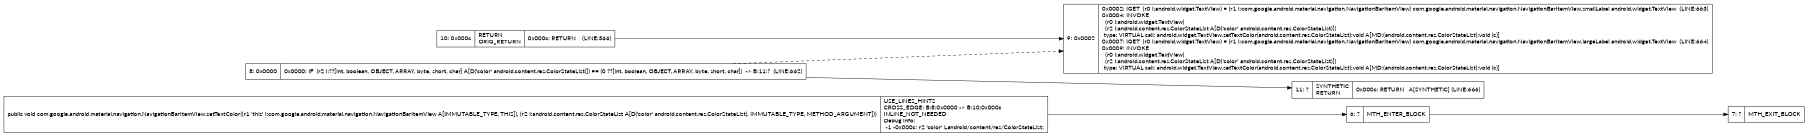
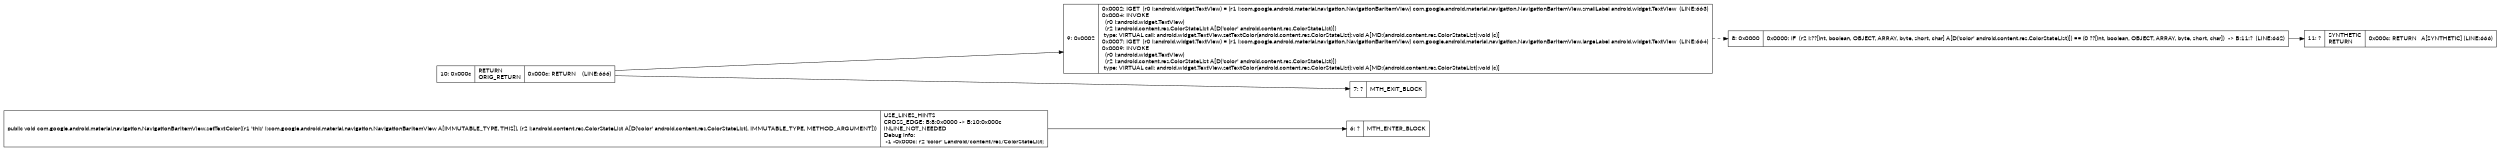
node "10: 0x000c": text "0x000c: RETURN    (LINE:366)" -> "0x000c: RETURN    (LINE:666)"
edge "8: 0x0000" -> "9: 0x0002": reversed
edge "6: ?" -> "7: ?": now "10: 0x000c" -> "7: ?"
